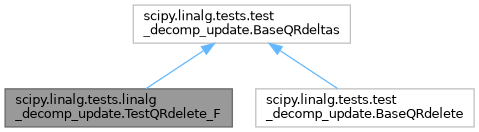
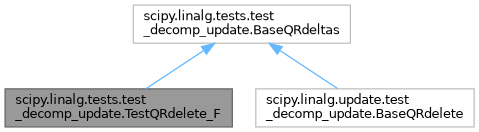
node "scipy.linalg.tests.linalg _decomp_update.TestQRdelete_F": label "scipy.linalg.tests.linalg _decomp_update.TestQRdelete_F" -> "scipy.linalg.tests.test _decomp_update.TestQRdelete_F"
node "scipy.linalg.tests.test _decomp_update.BaseQRdelete": label "scipy.linalg.tests.test _decomp_update.BaseQRdelete" -> "scipy.linalg.update.test _decomp_update.BaseQRdelete"
